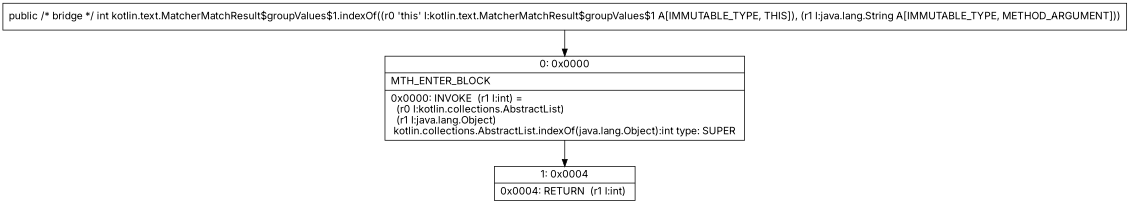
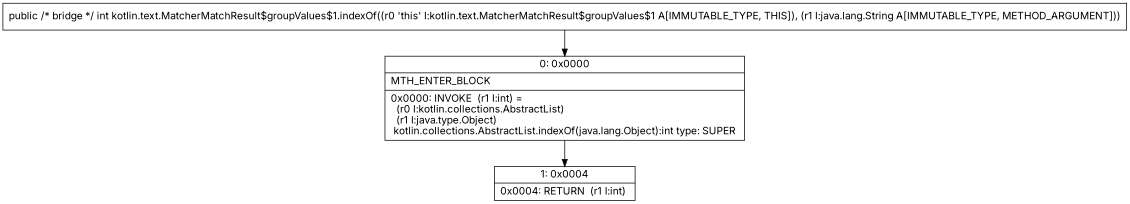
node "0: 0x0000": text "(r1 I:java.lang.Object)" -> "(r1 I:java.type.Object)"
